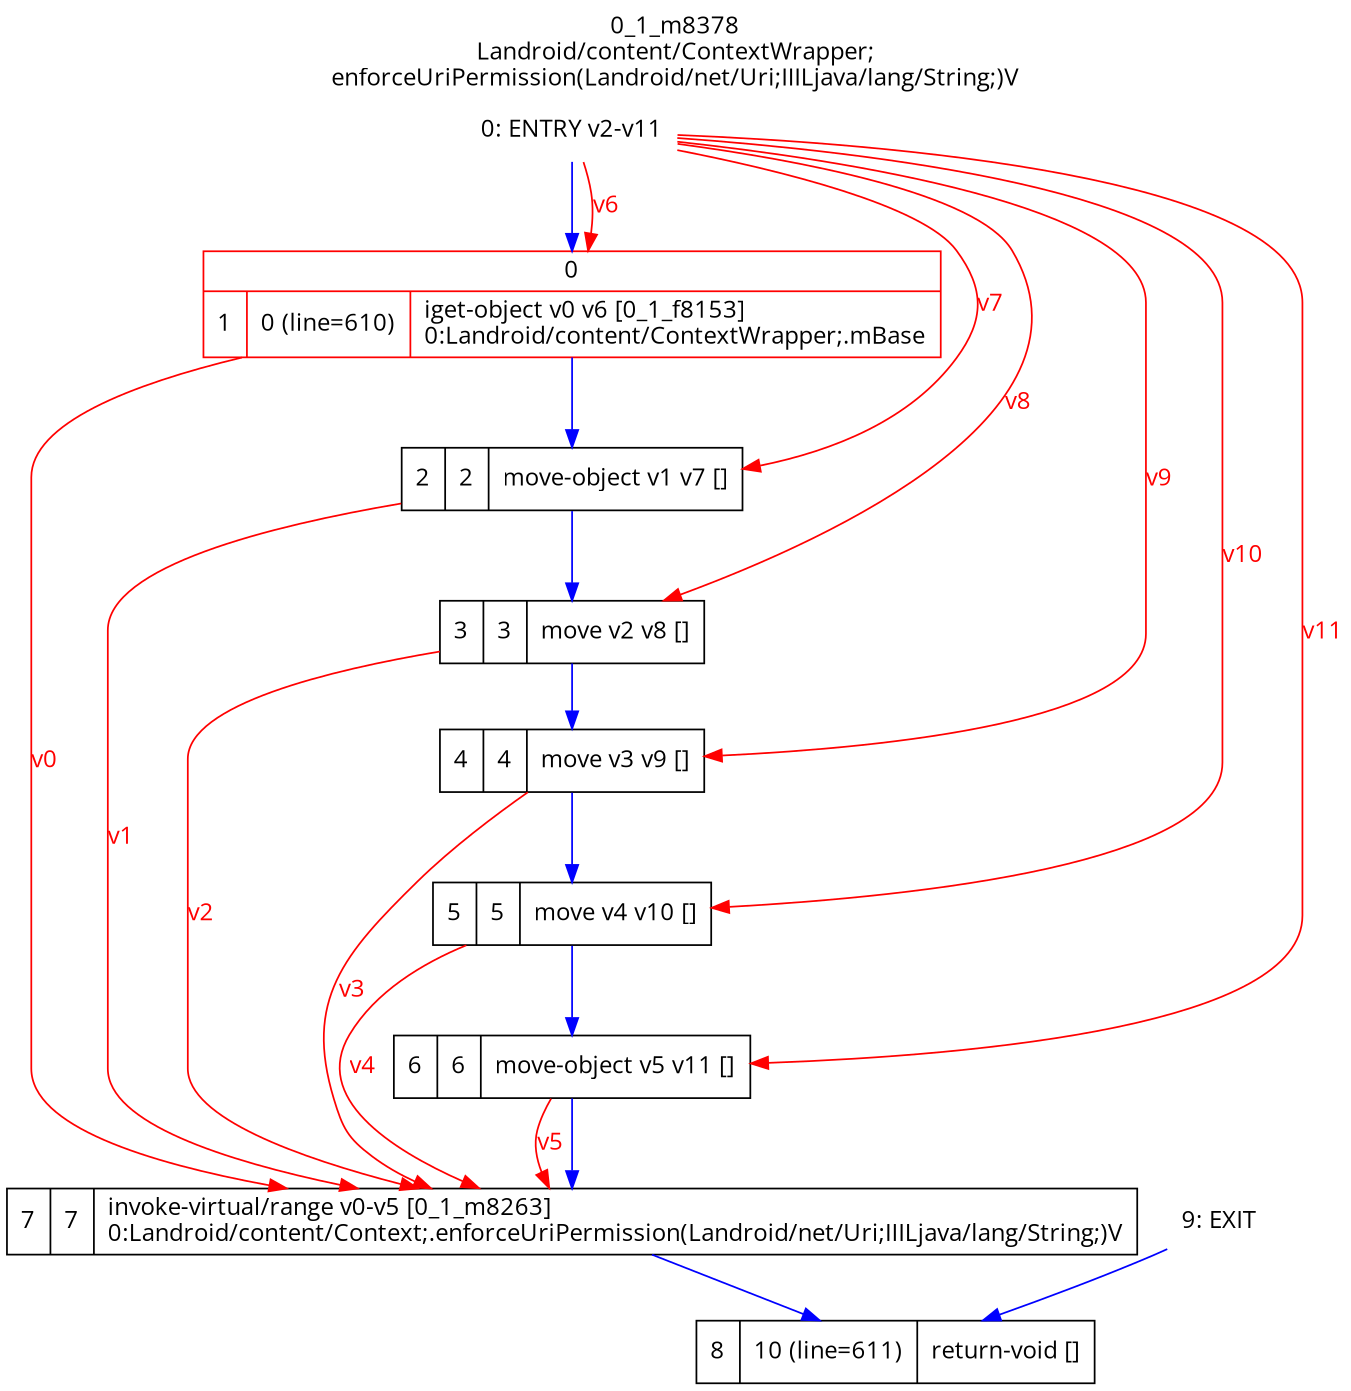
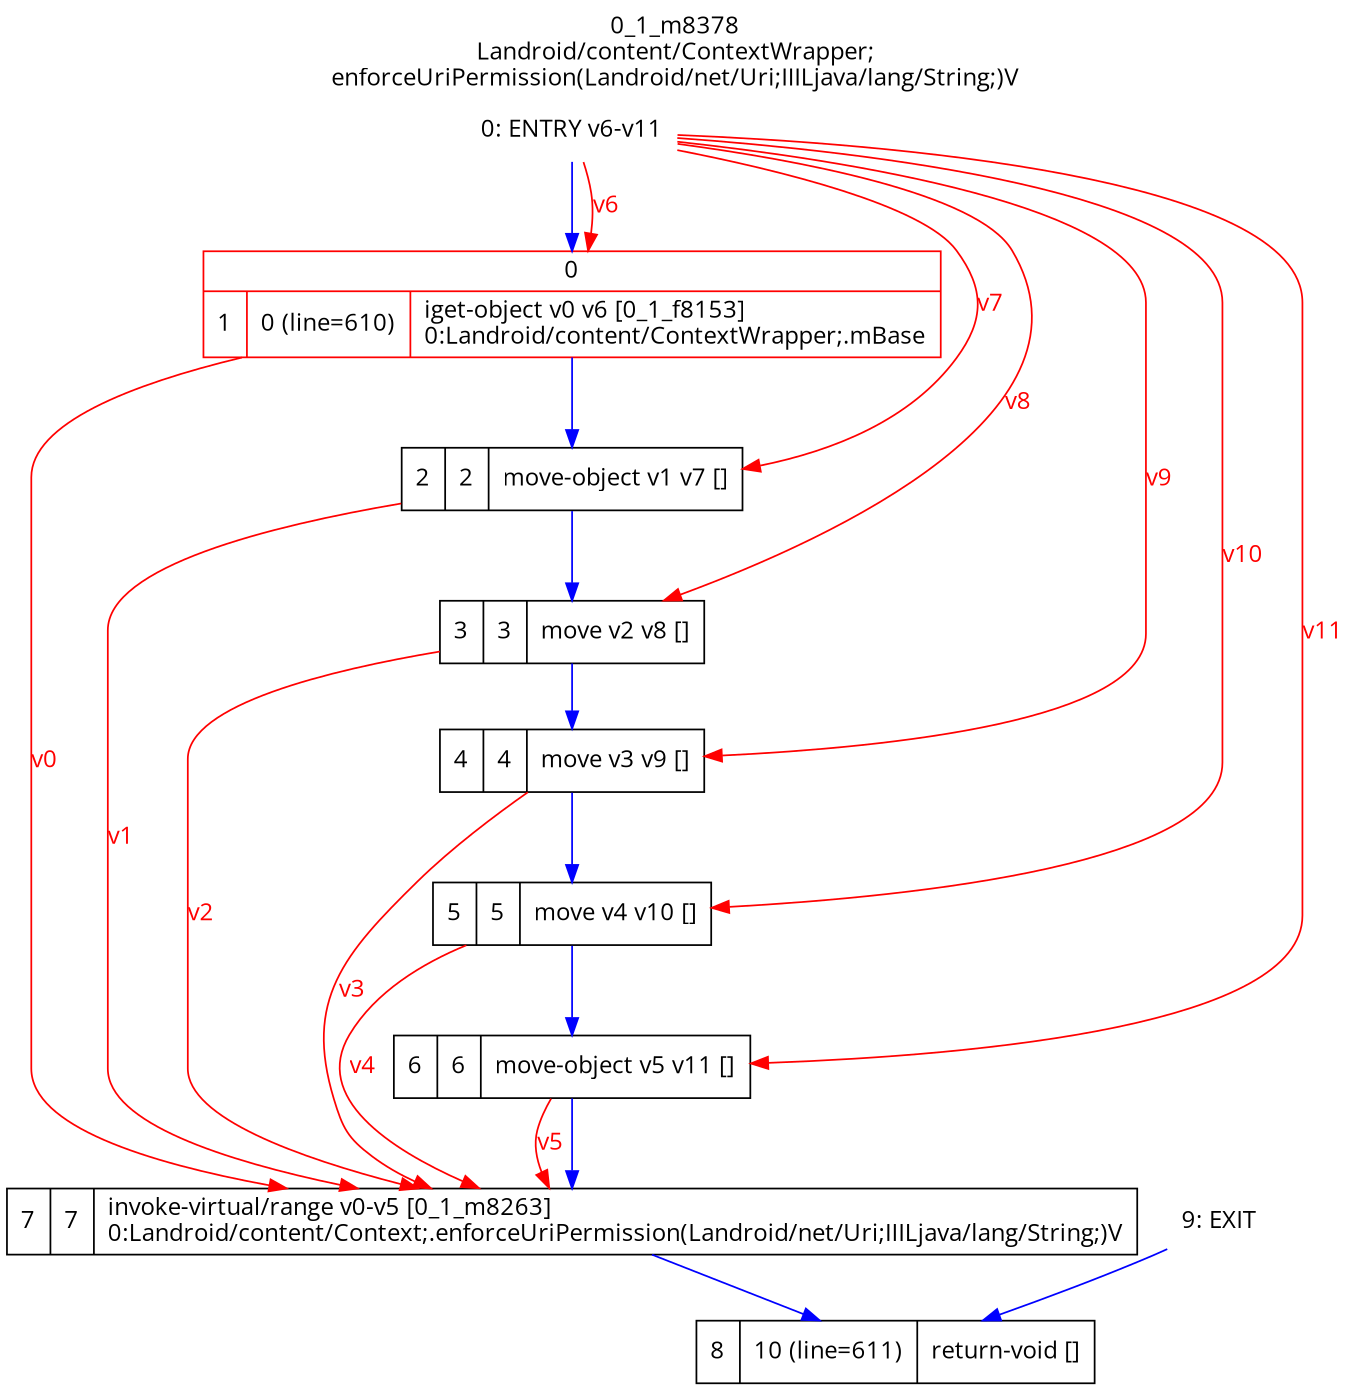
node "0: ENTRY v2-v11": label "0: ENTRY v2-v11" -> "0: ENTRY v6-v11"
